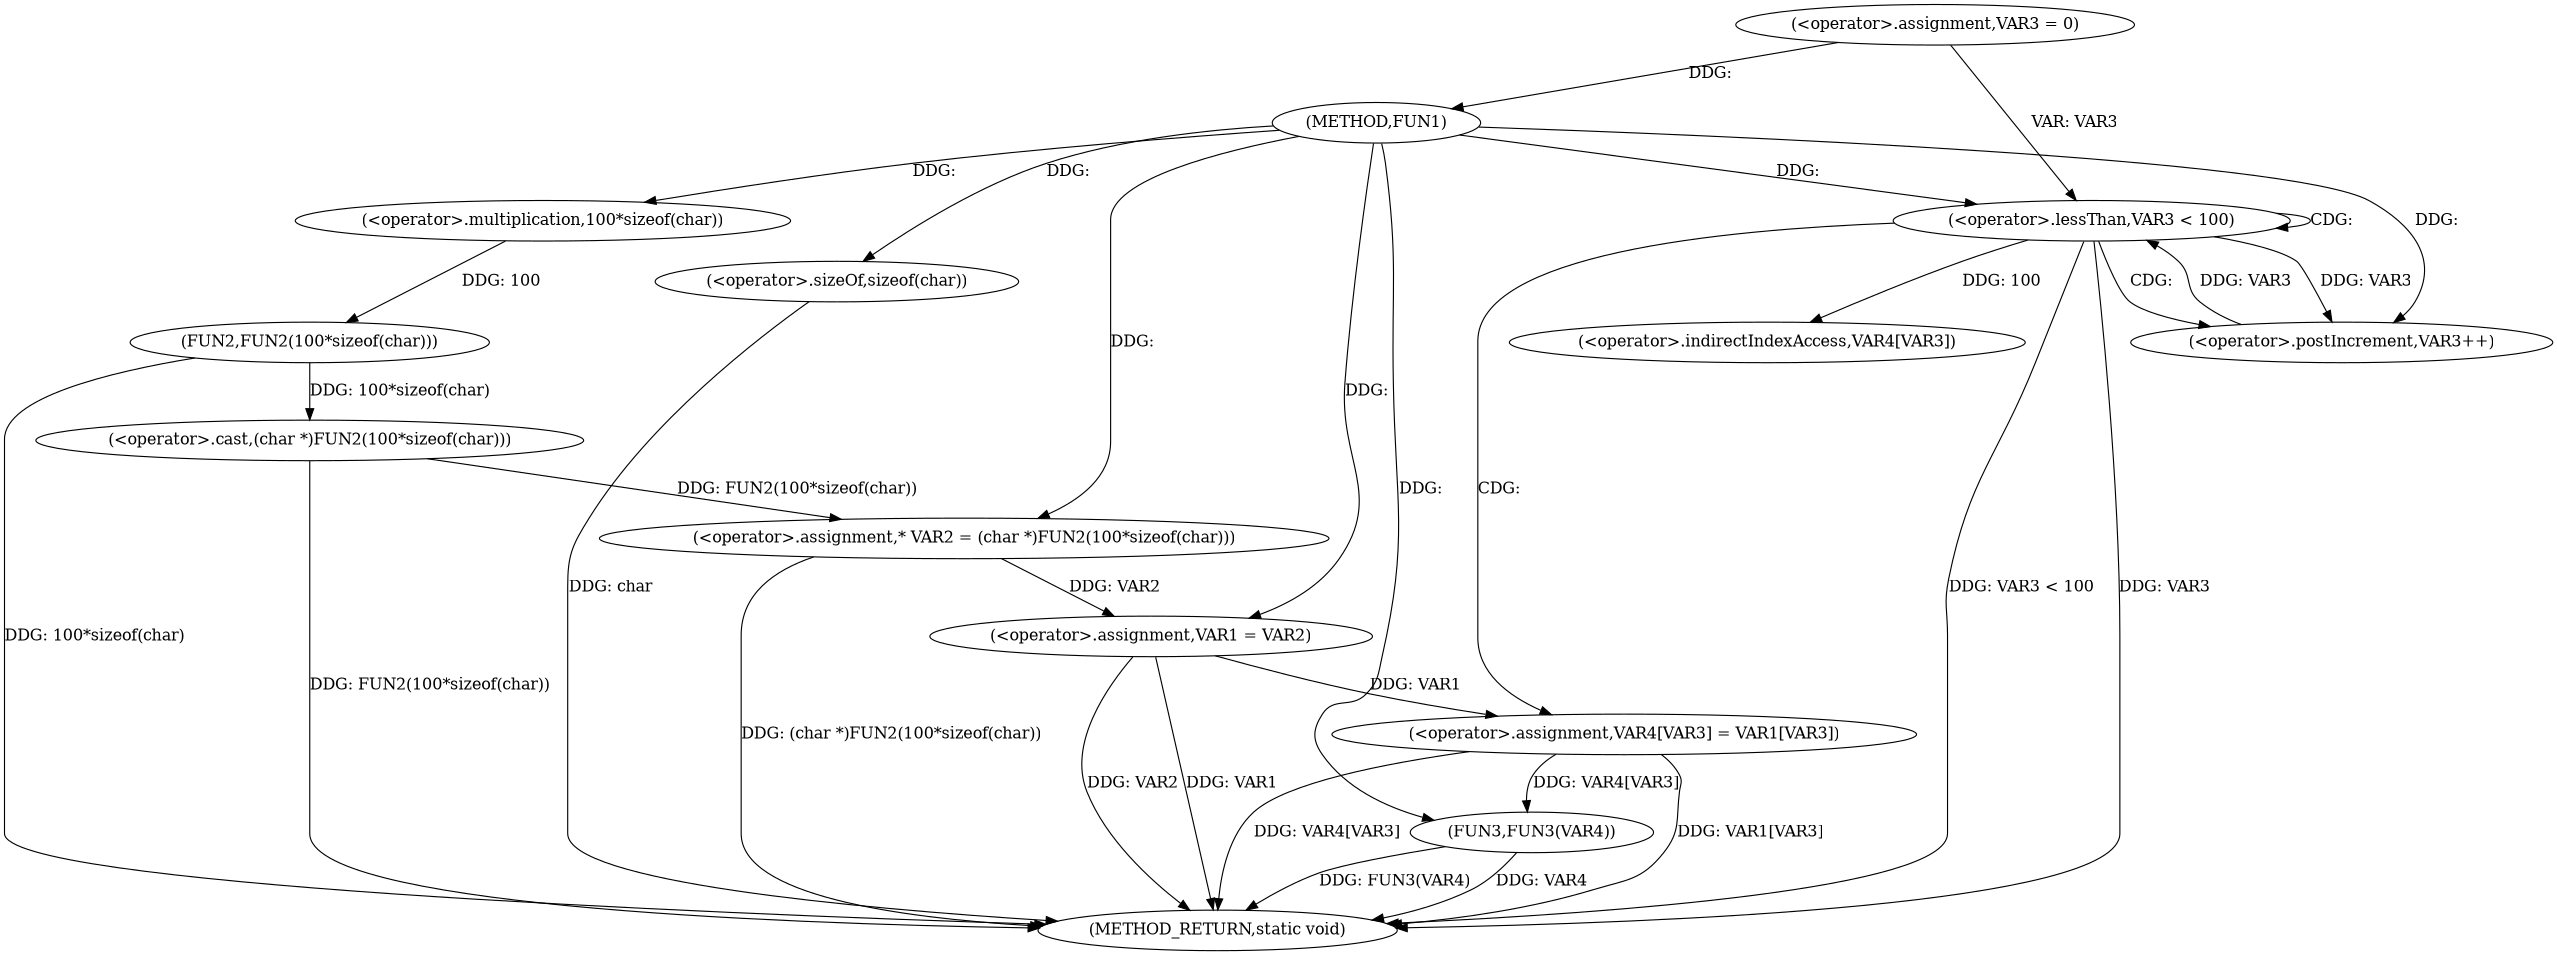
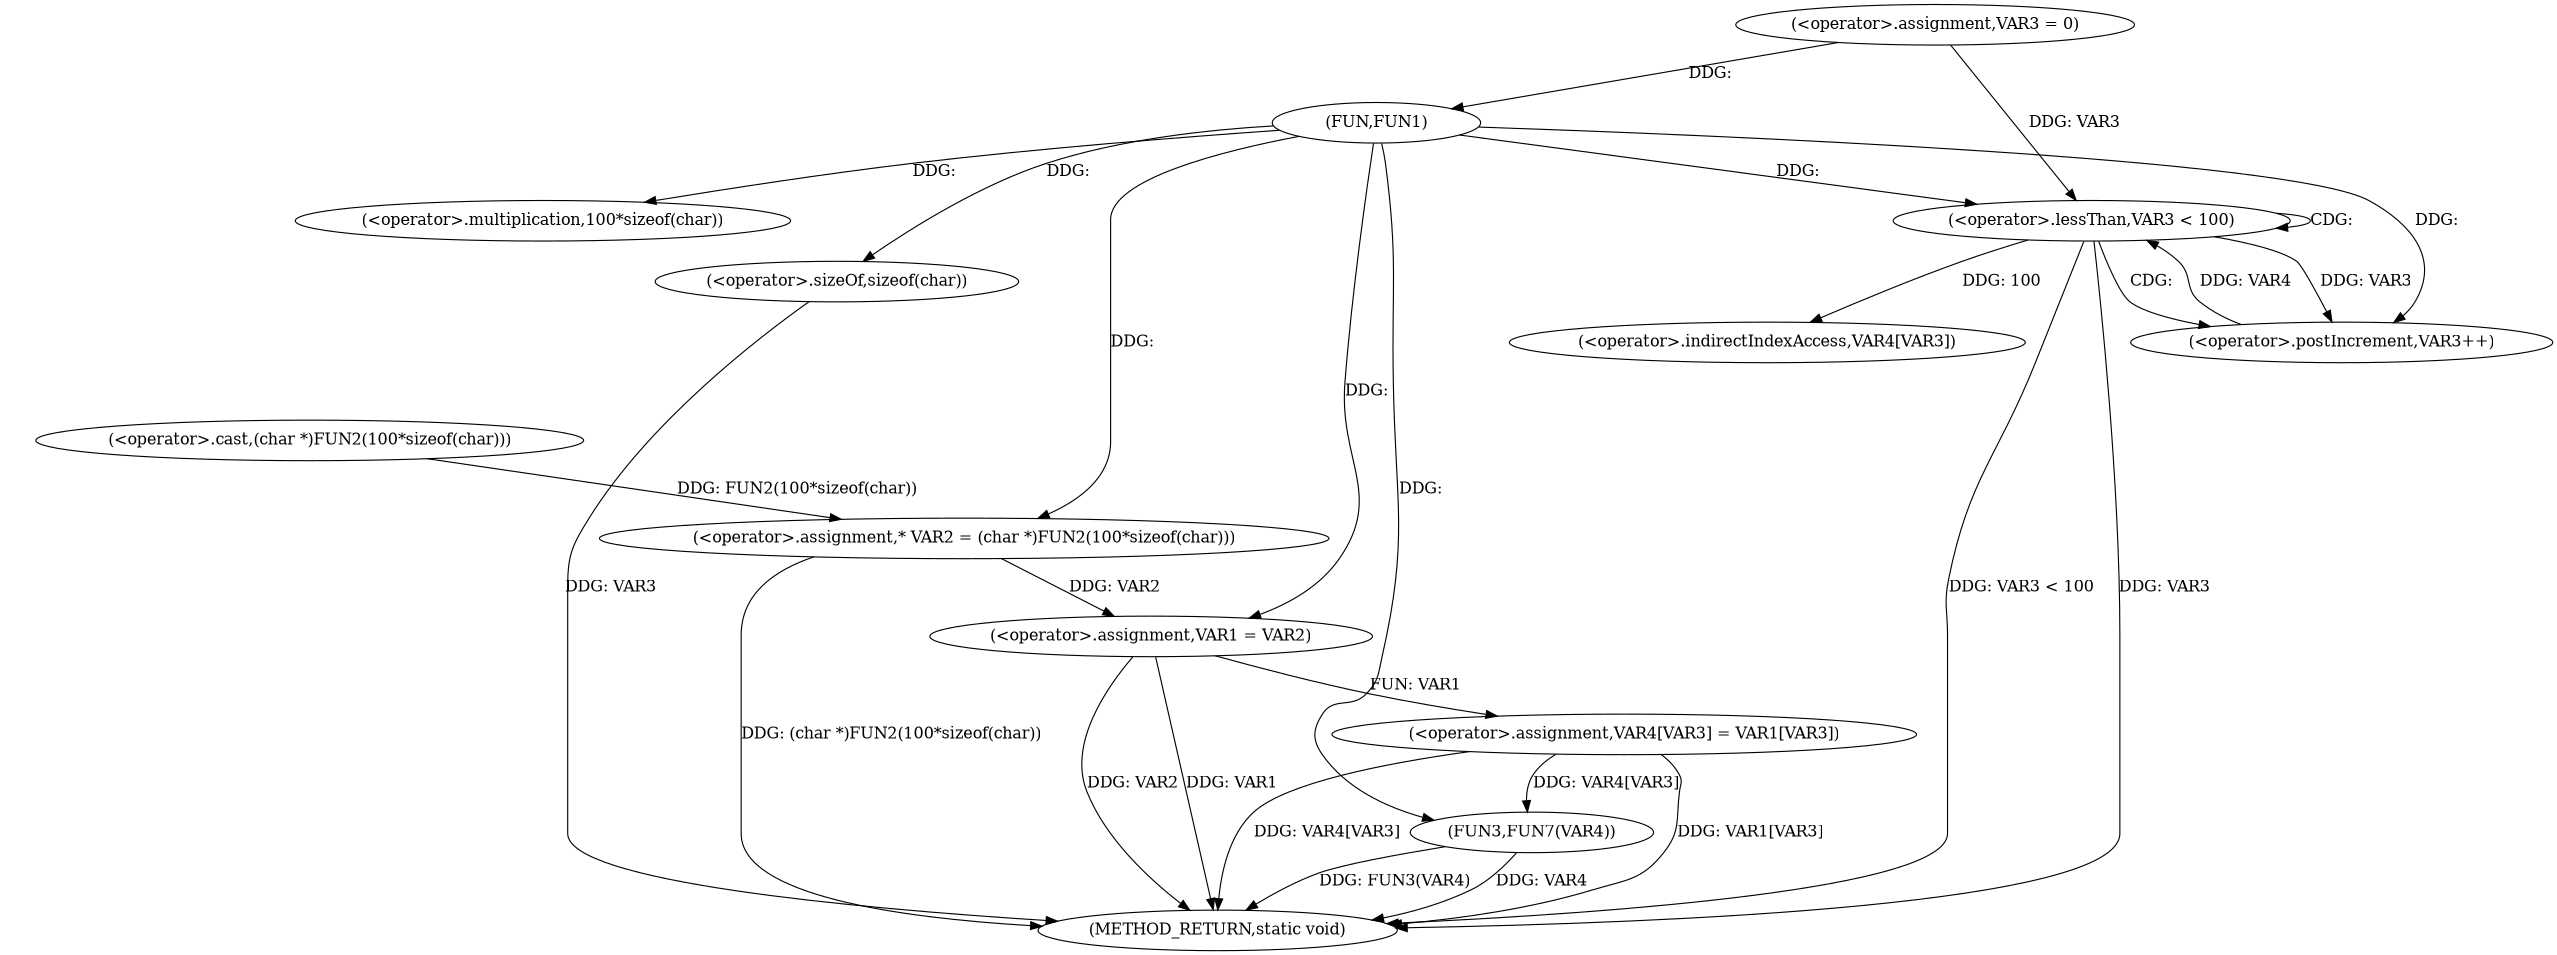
node "(METHOD,FUN1)": label "(METHOD,FUN1)" -> "(FUN,FUN1)"
edge "(<operator>.assignment,VAR3 = 0)" -> "(<operator>.lessThan,VAR3 < 100)": label "VAR: VAR3" -> "DDG: VAR3"
edge "(<operator>.postIncrement,VAR3++)" -> "(<operator>.lessThan,VAR3 < 100)": label "DDG: VAR3" -> "DDG: VAR4"
edge "(<operator>.lessThan,VAR3 < 100)" -> "(<operator>.assignment,VAR4[VAR3] = VAR1[VAR3])": removed, label "CDG:"
node "(FUN2,FUN2(100*sizeof(char)))": removed
edge "(<operator>.sizeOf,sizeof(char))" -> "(METHOD_RETURN,static void)": label "DDG: char" -> "DDG: VAR3"
edge "(<operator>.assignment,VAR1 = VAR2)" -> "(<operator>.assignment,VAR4[VAR3] = VAR1[VAR3])": label "DDG: VAR1" -> "FUN: VAR1"
node "(FUN3,FUN3(VAR4))": label "(FUN3,FUN3(VAR4))" -> "(FUN3,FUN7(VAR4))"
edge "(<operator>.cast,(char *)FUN2(100*sizeof(char)))" -> "(METHOD_RETURN,static void)": removed, label "DDG: FUN2(100*sizeof(char))"
